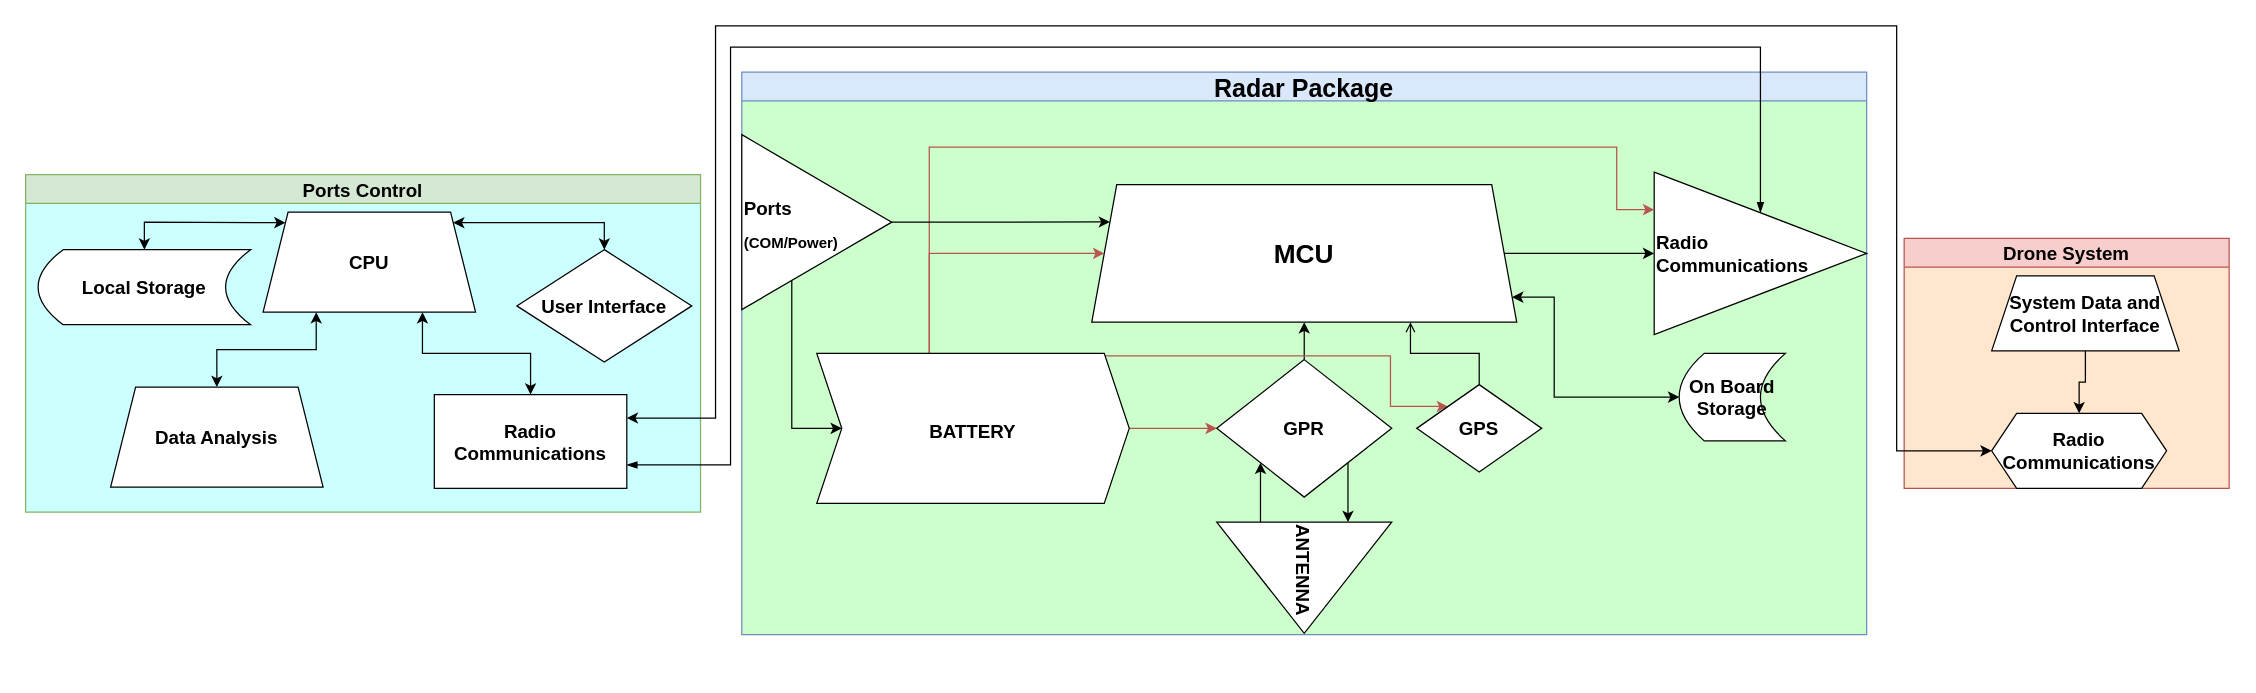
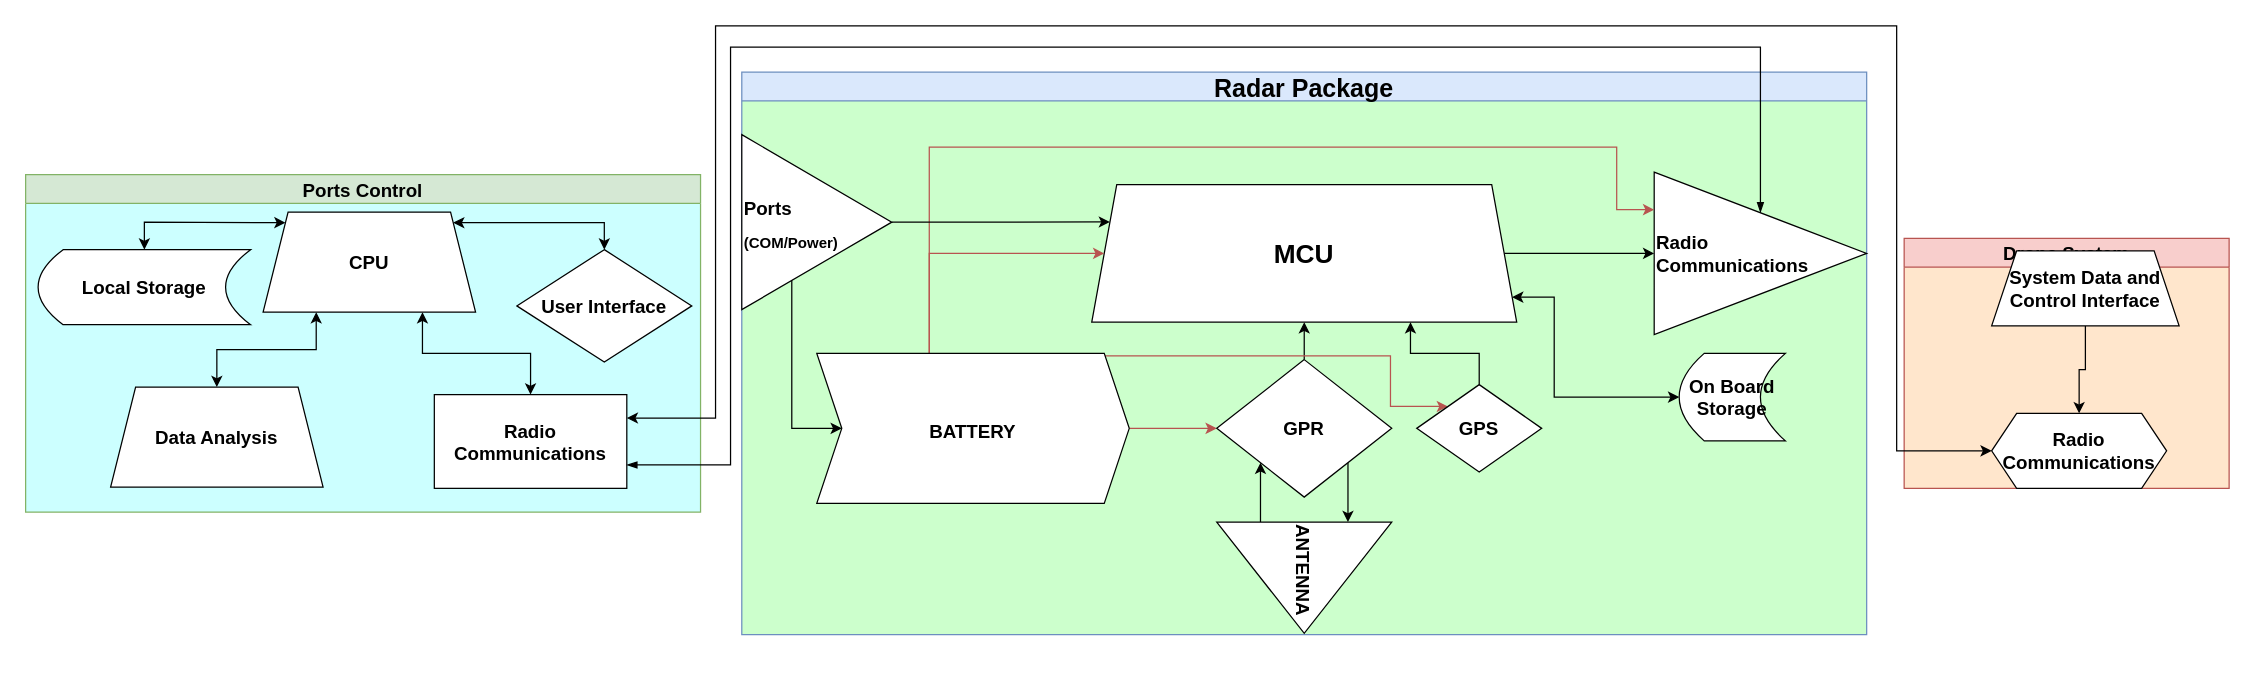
node "System Data and Control Interface": moved (2086, 313) -> (2086, 288)
edge "GPS" -> "MCU": arrowhead open -> classic
